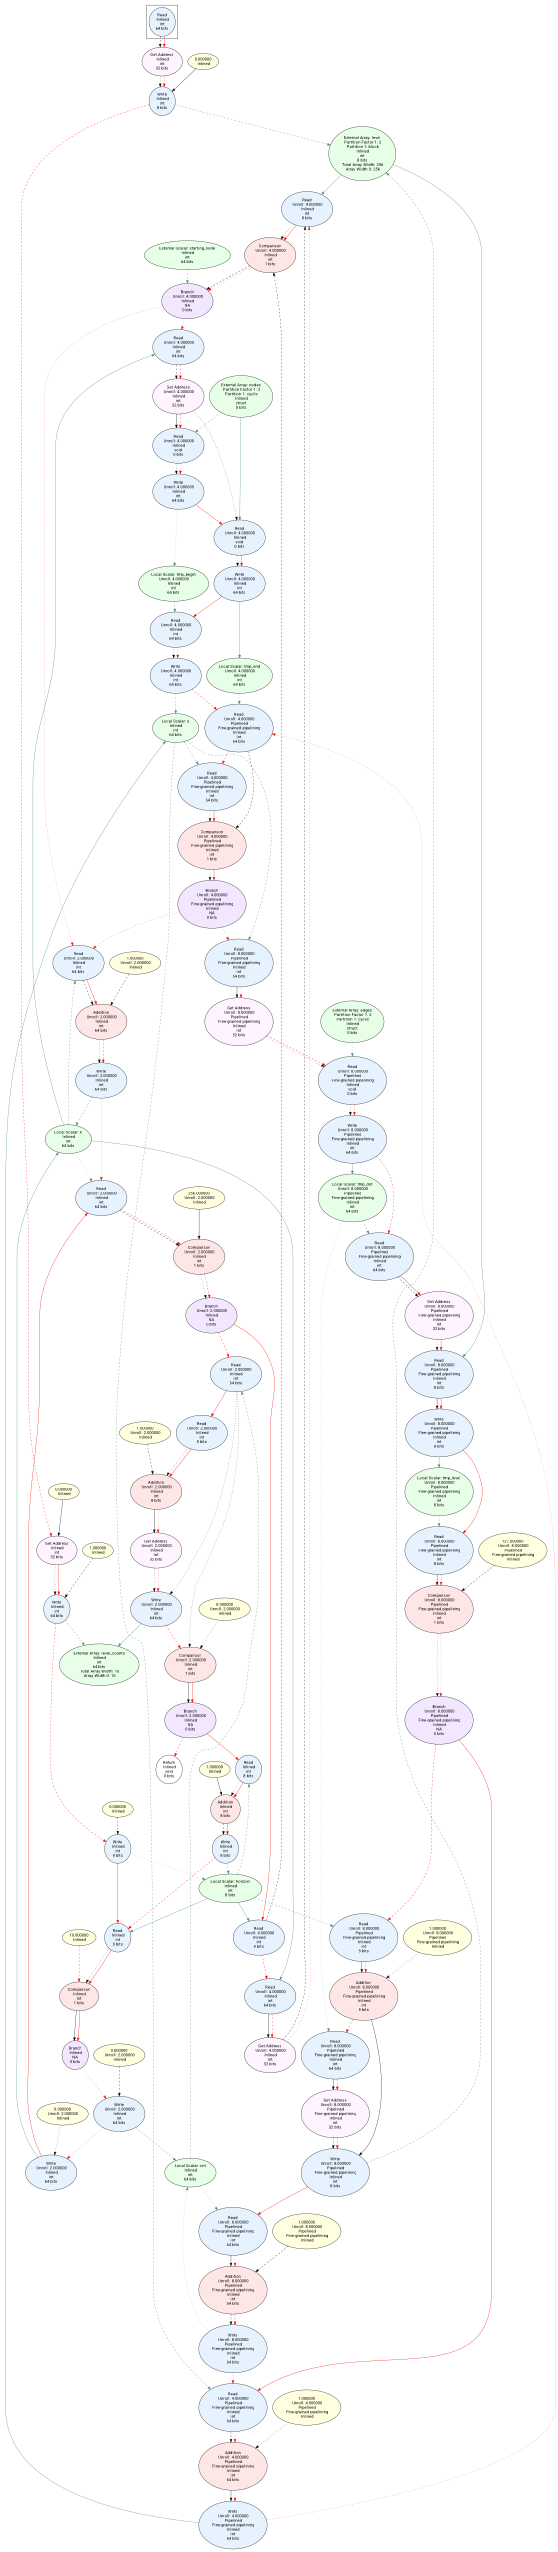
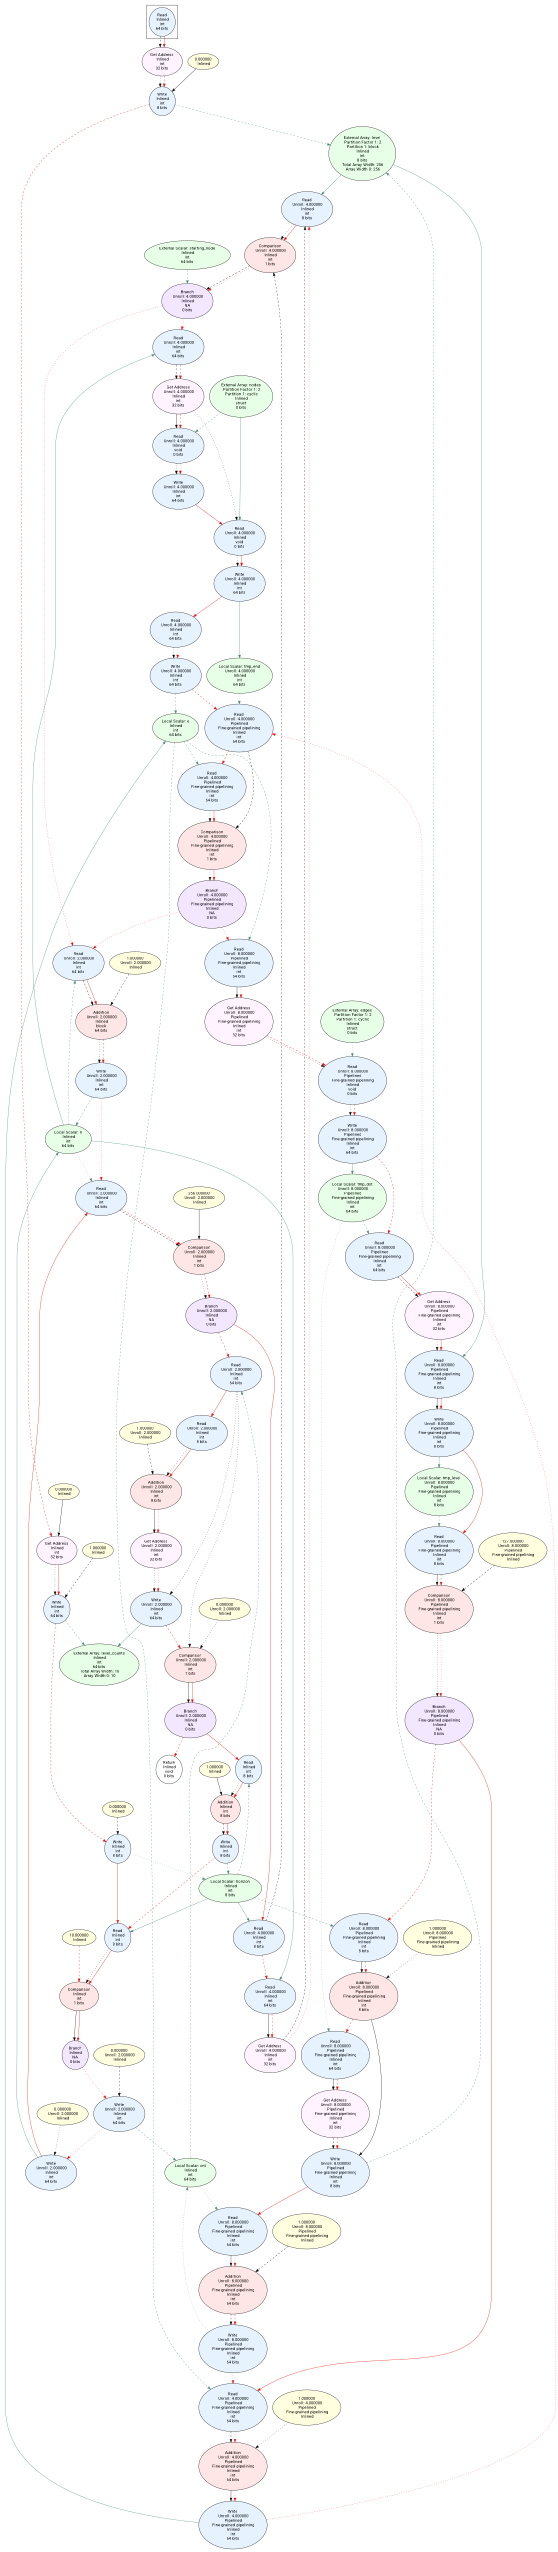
node "Local Scalar: tmp_begin Unroll: 4.000000 Inlined int 64 bits": removed
node "Addition Unroll: 2.000000 Inlined int 64 bits": label "Addition Unroll: 2.000000 Inlined int 64 bits" -> "Addition Unroll: 2.000000 Inlined block 64 bits"
